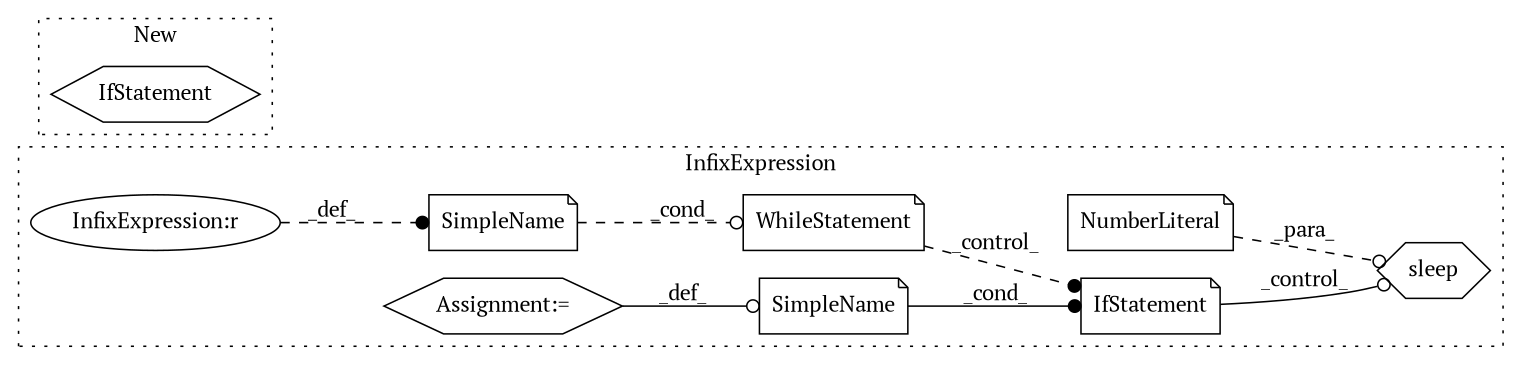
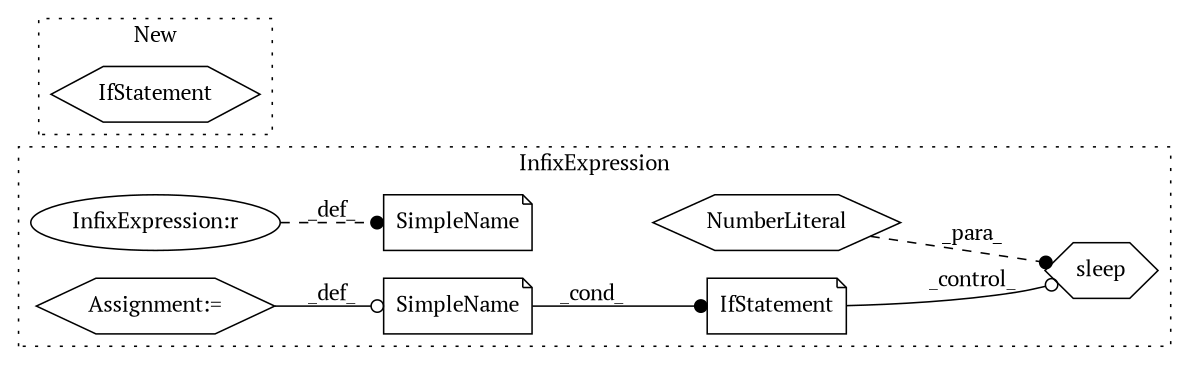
node "WhileStatement": removed
node "NumberLiteral": shape note -> hexagon
edge "NumberLiteral" -> "sleep": arrowhead odot -> dot
